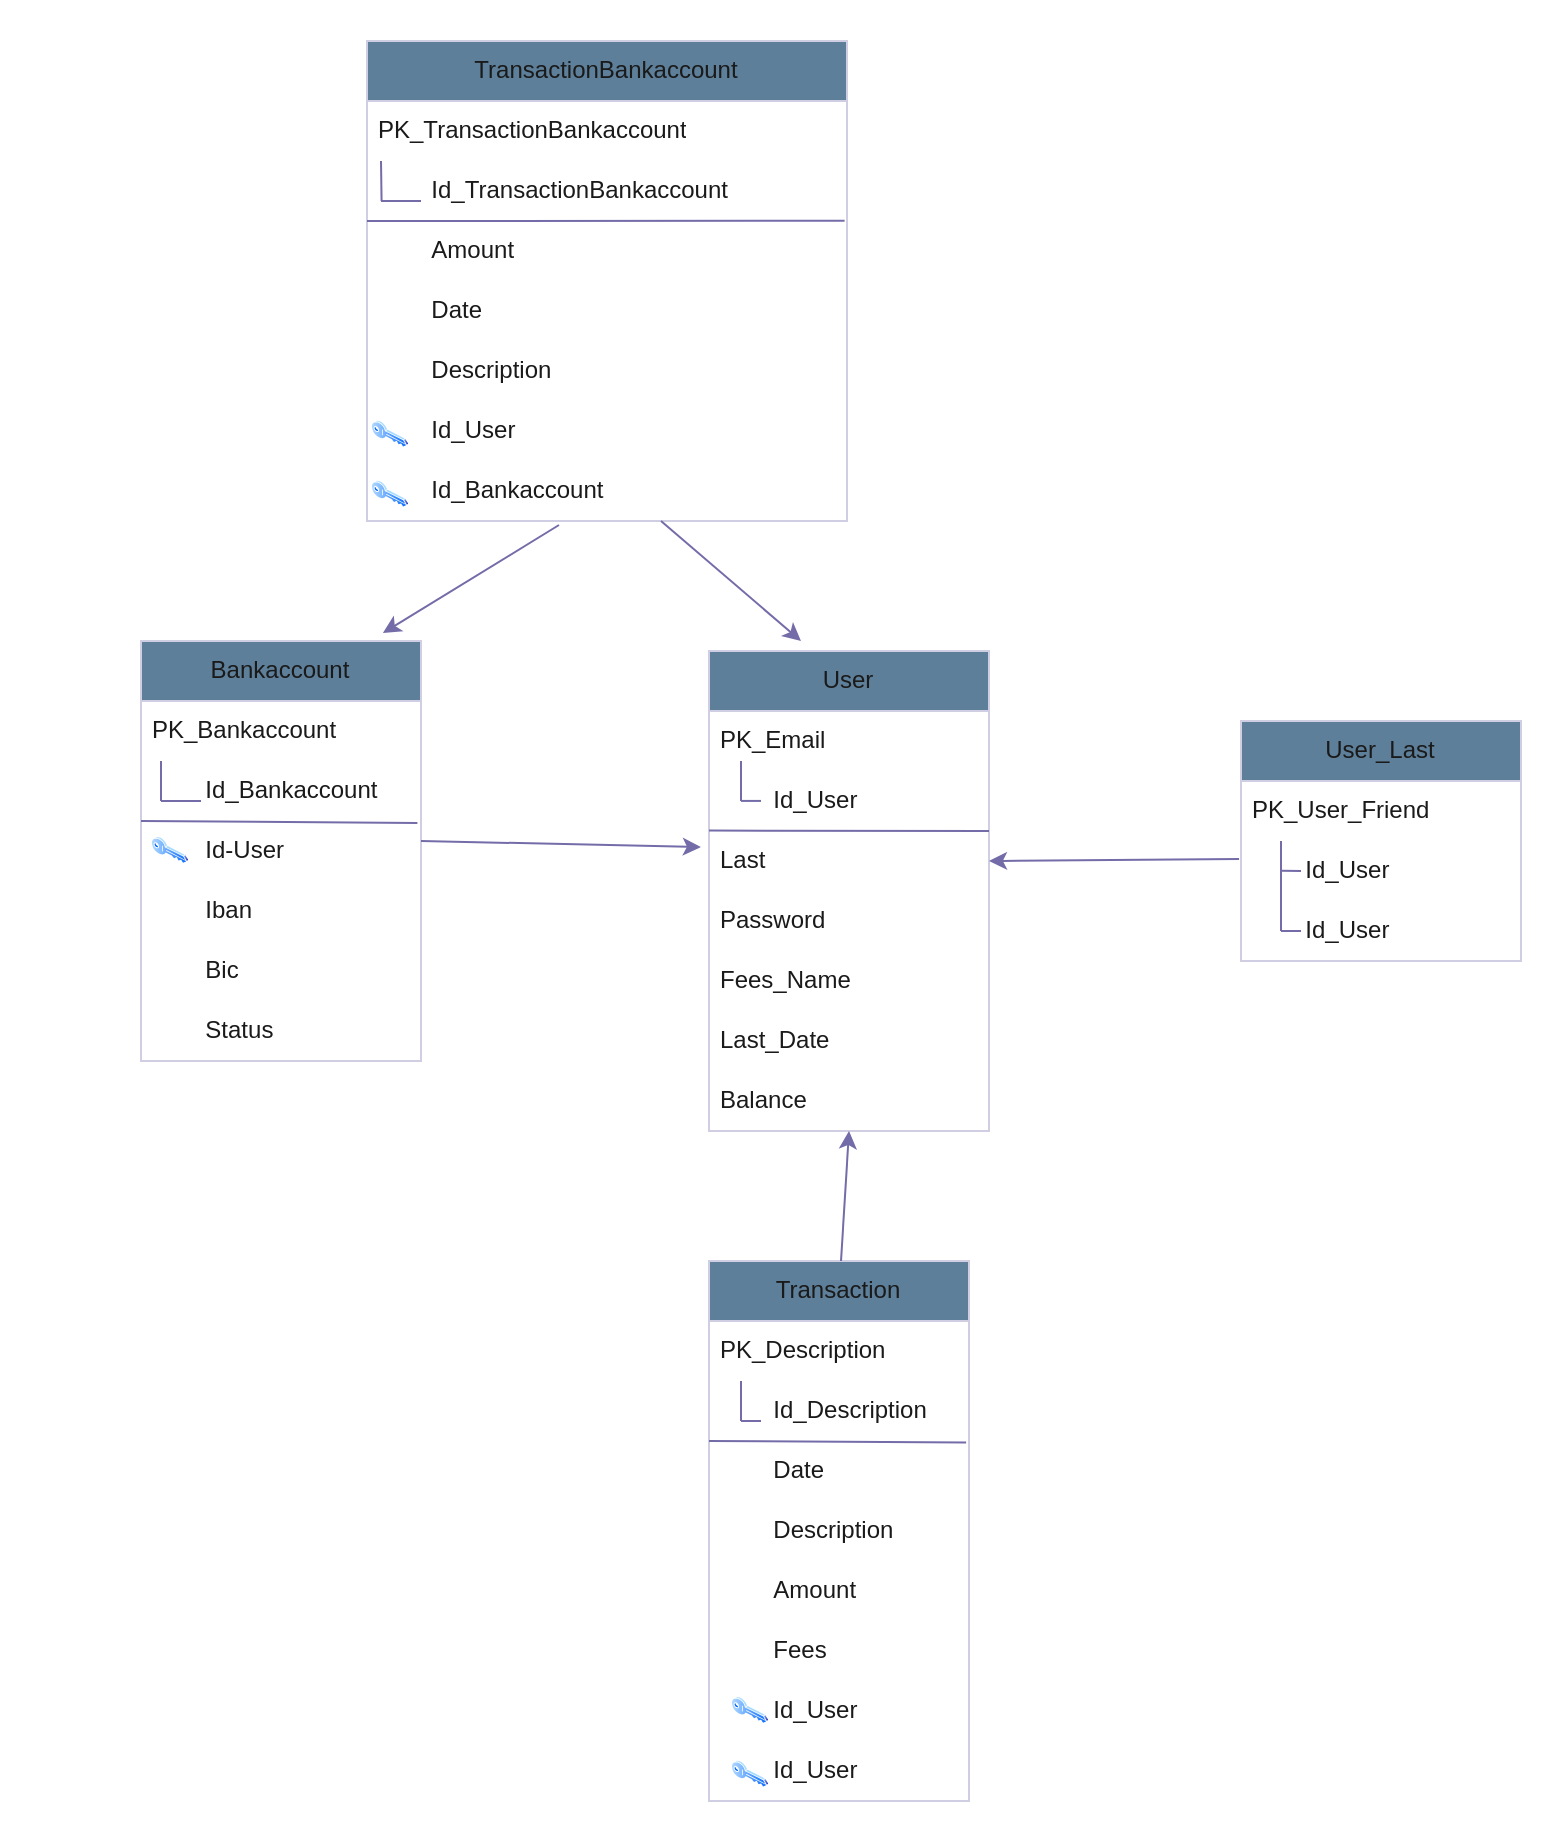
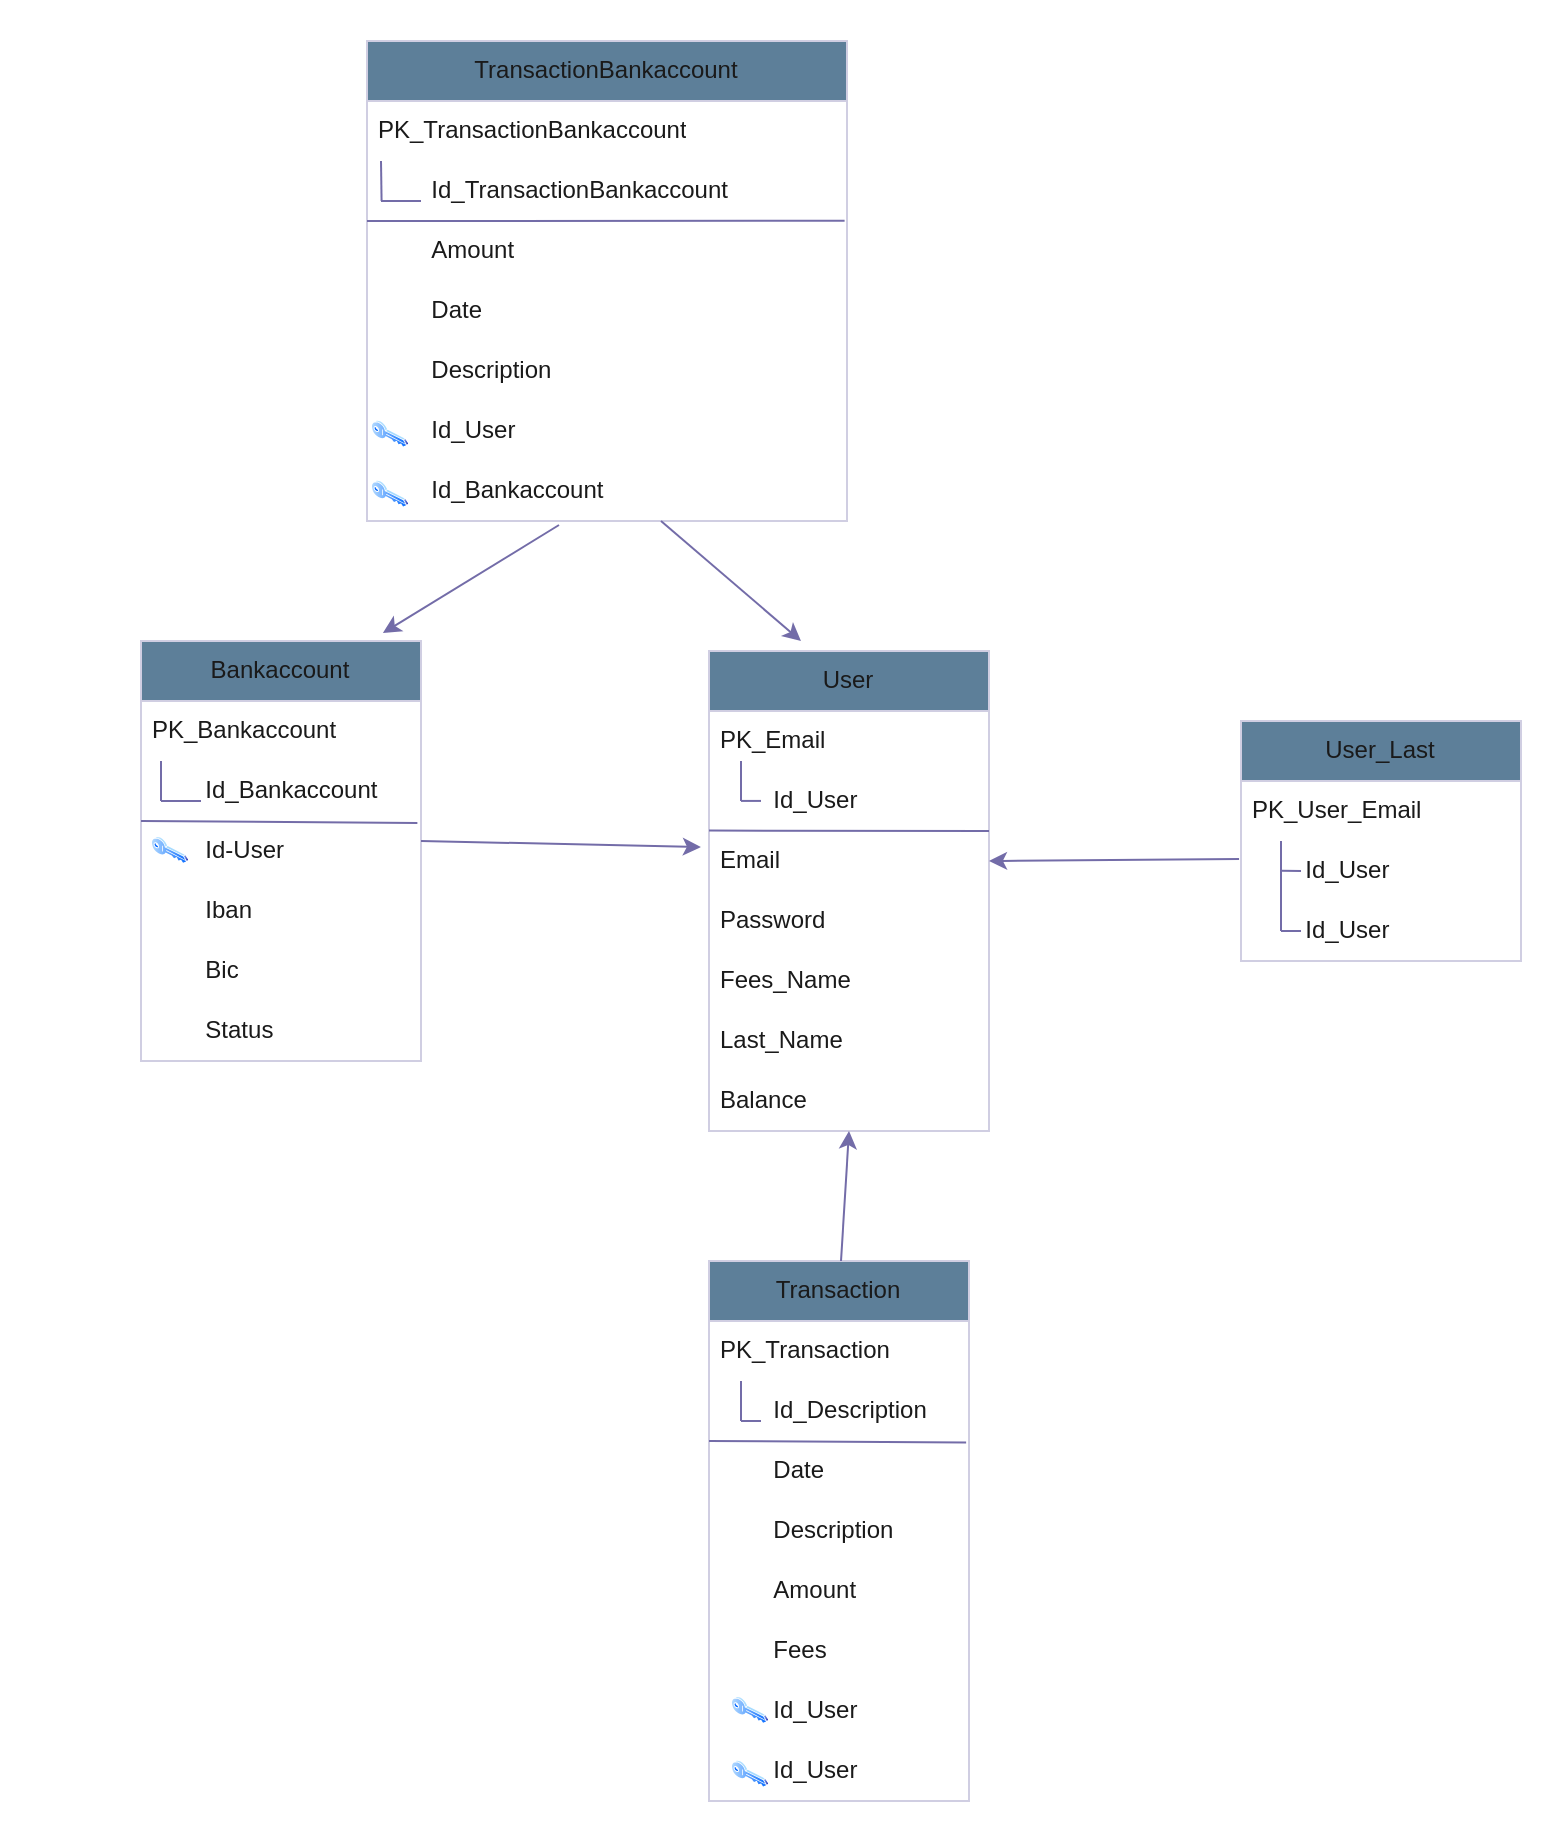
node "PK_User_Friend": label "PK_User_Friend" -> "PK_User_Email"
node "Last": label "Last" -> "Email"
node "Last_Date": label "Last_Date" -> "Last_Name"
node "PK_Description": label "PK_Description" -> "PK_Transaction"
